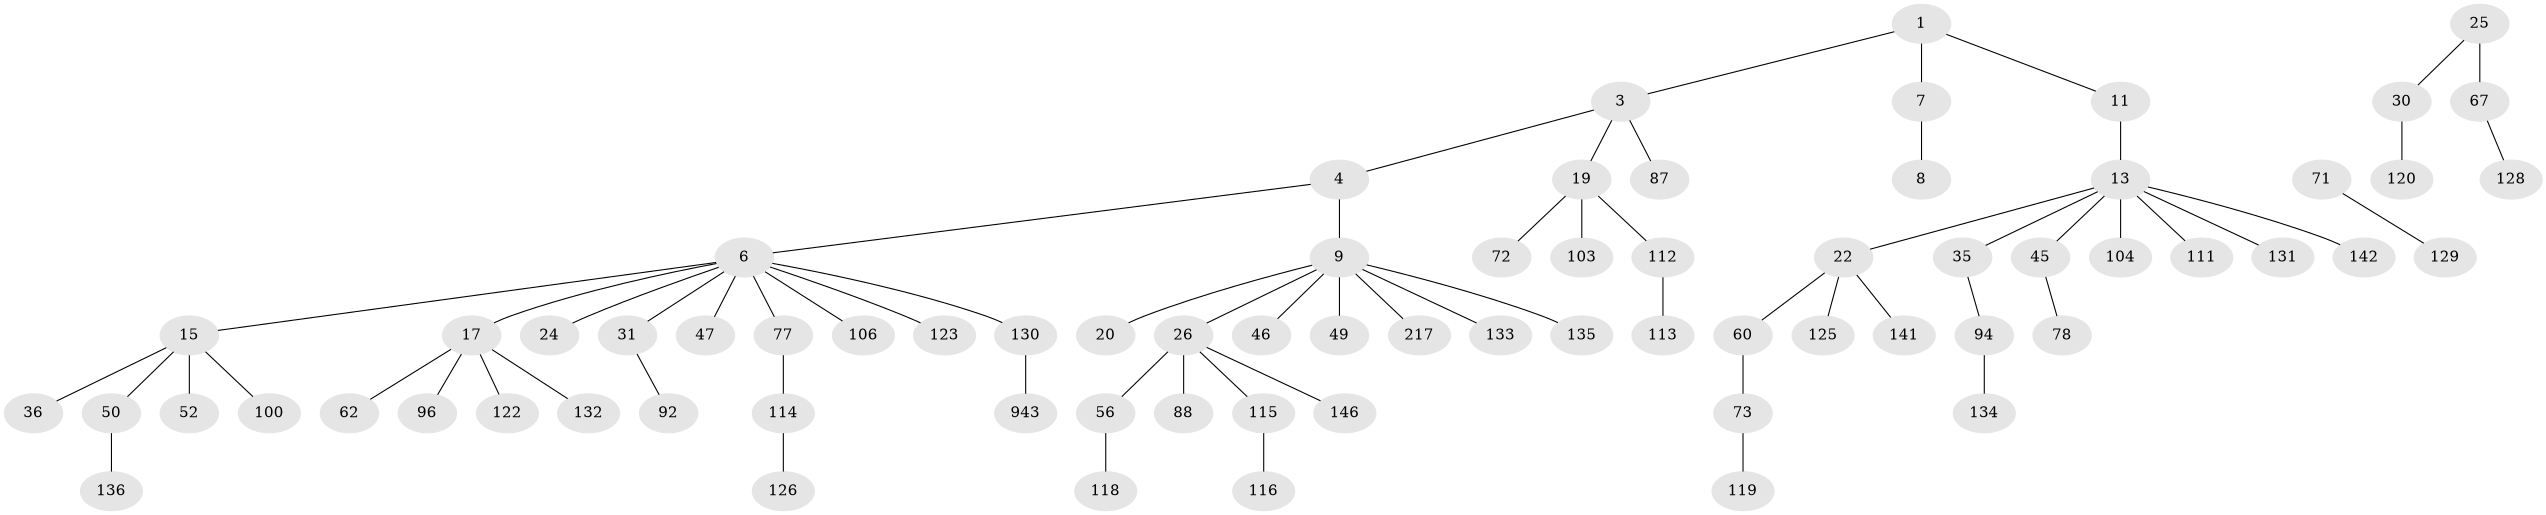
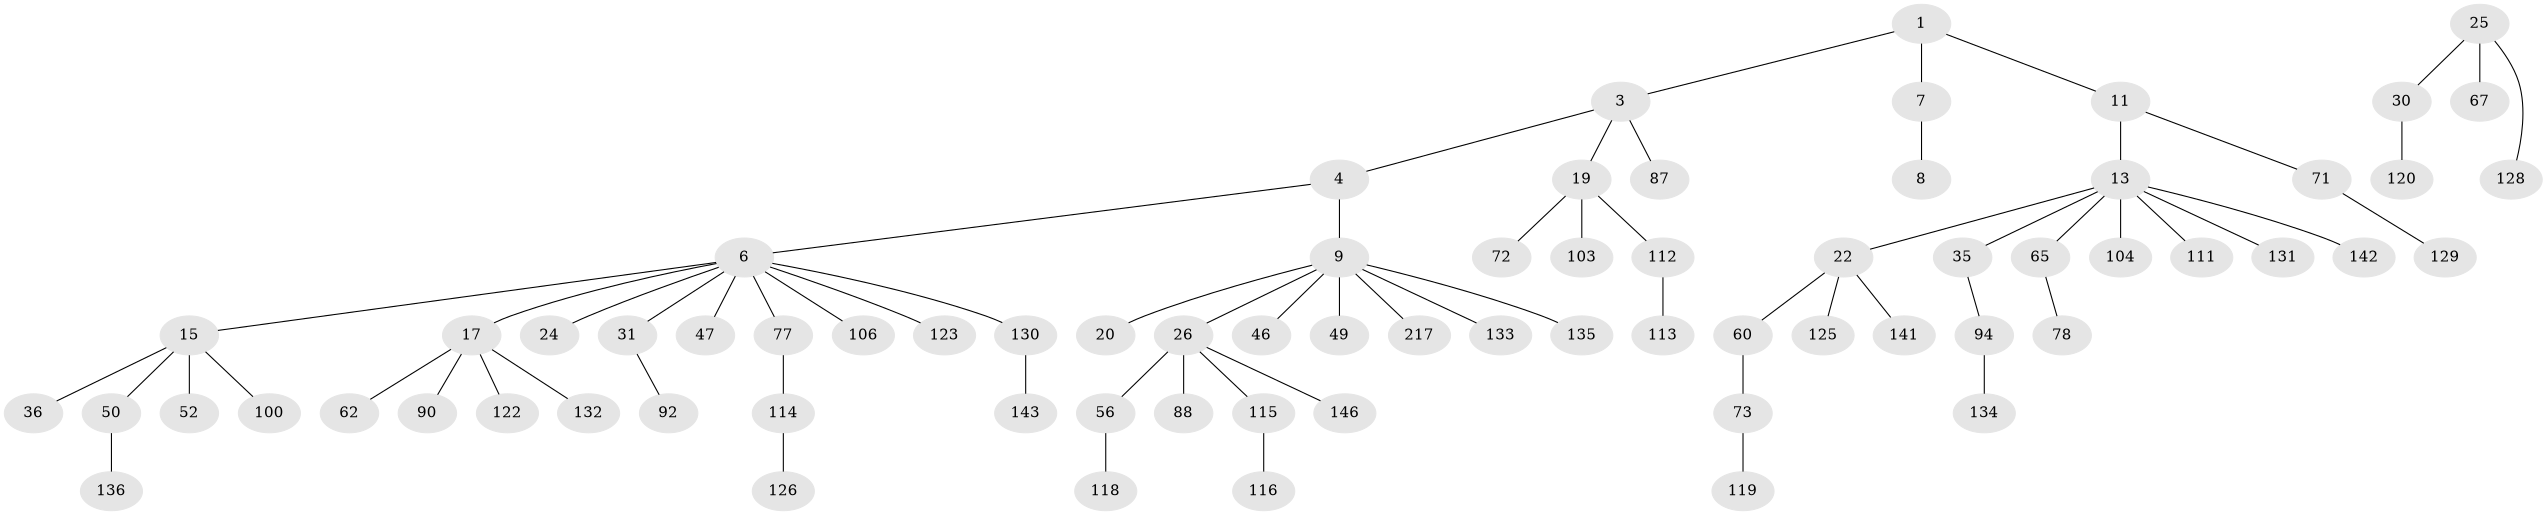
edge "67" -- "128": now "25" -- "128"
edge "11" -- "71": added
node "45": label "45" -> "65"
node "96": label "96" -> "90"
node "943": label "943" -> "143"
